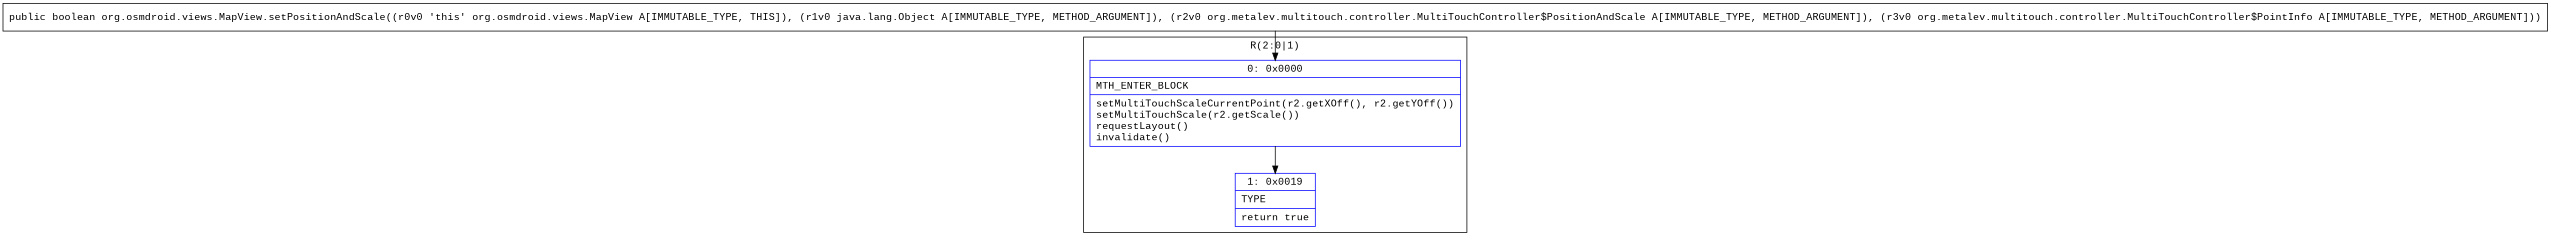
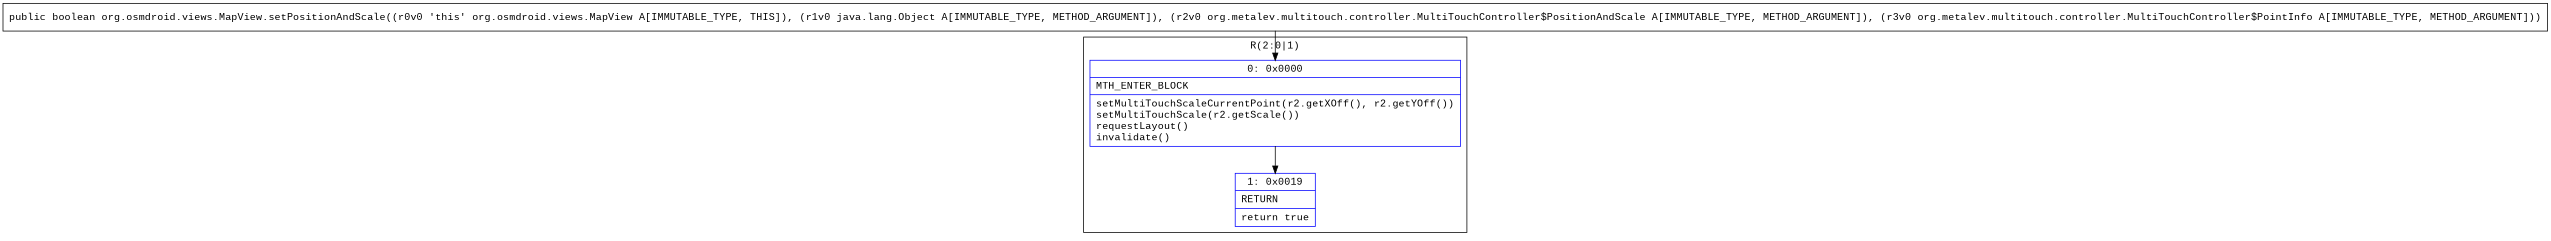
node "1: 0x0019": text "TYPE" -> "RETURN"
